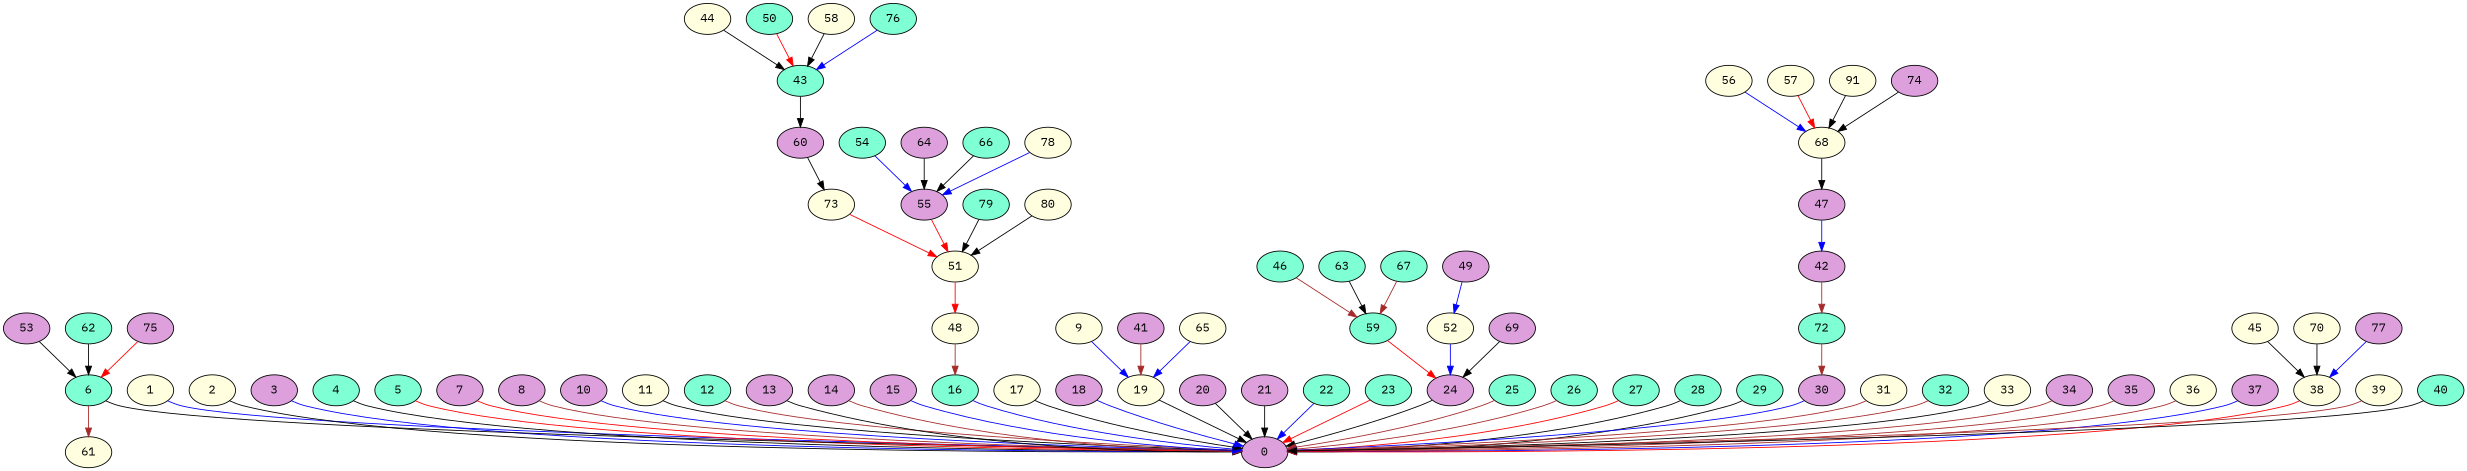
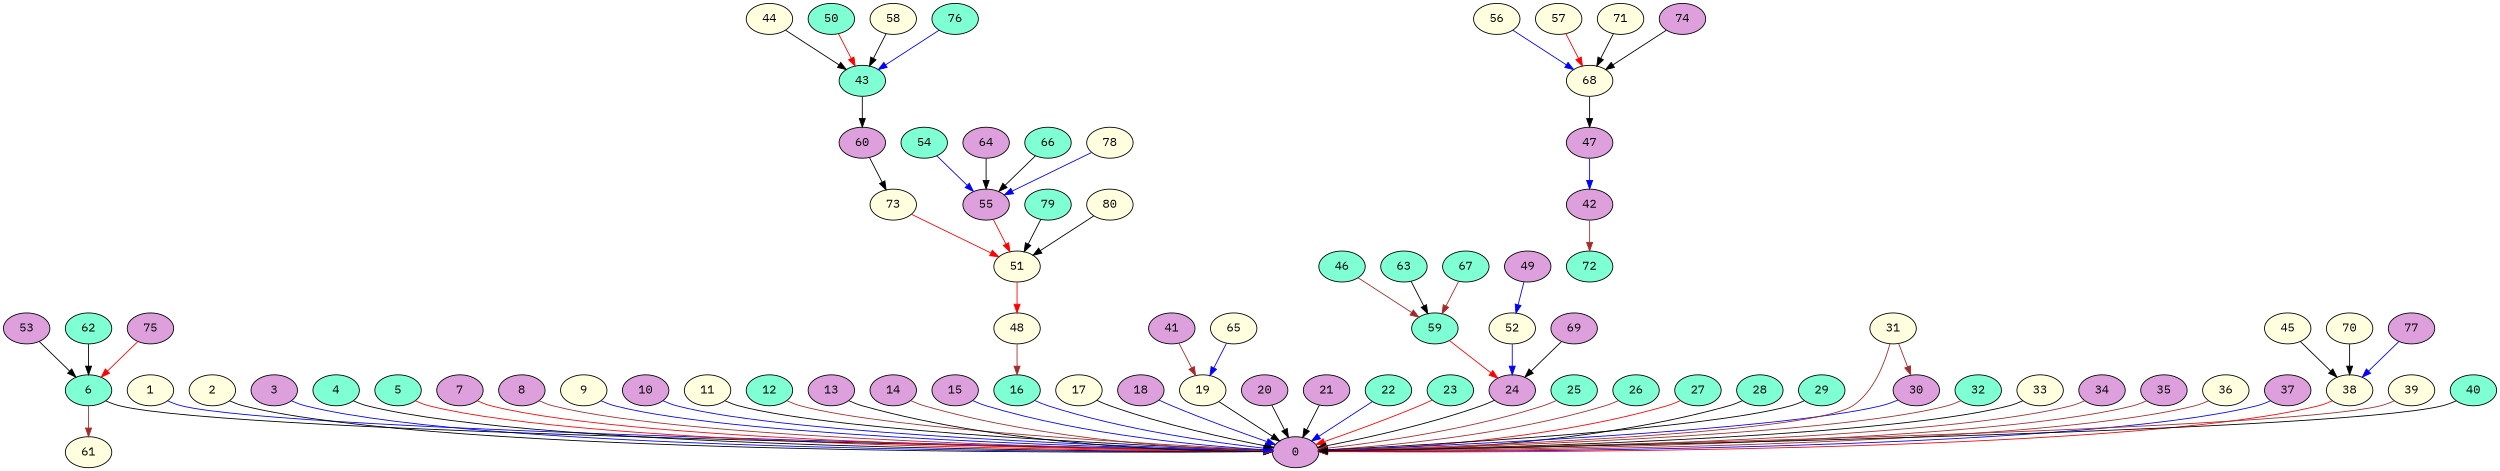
node "91": label "91" -> "71"
edge "72" -> "30": now "31" -> "30"
edge "9" -> "19": now "9" -> "0"
